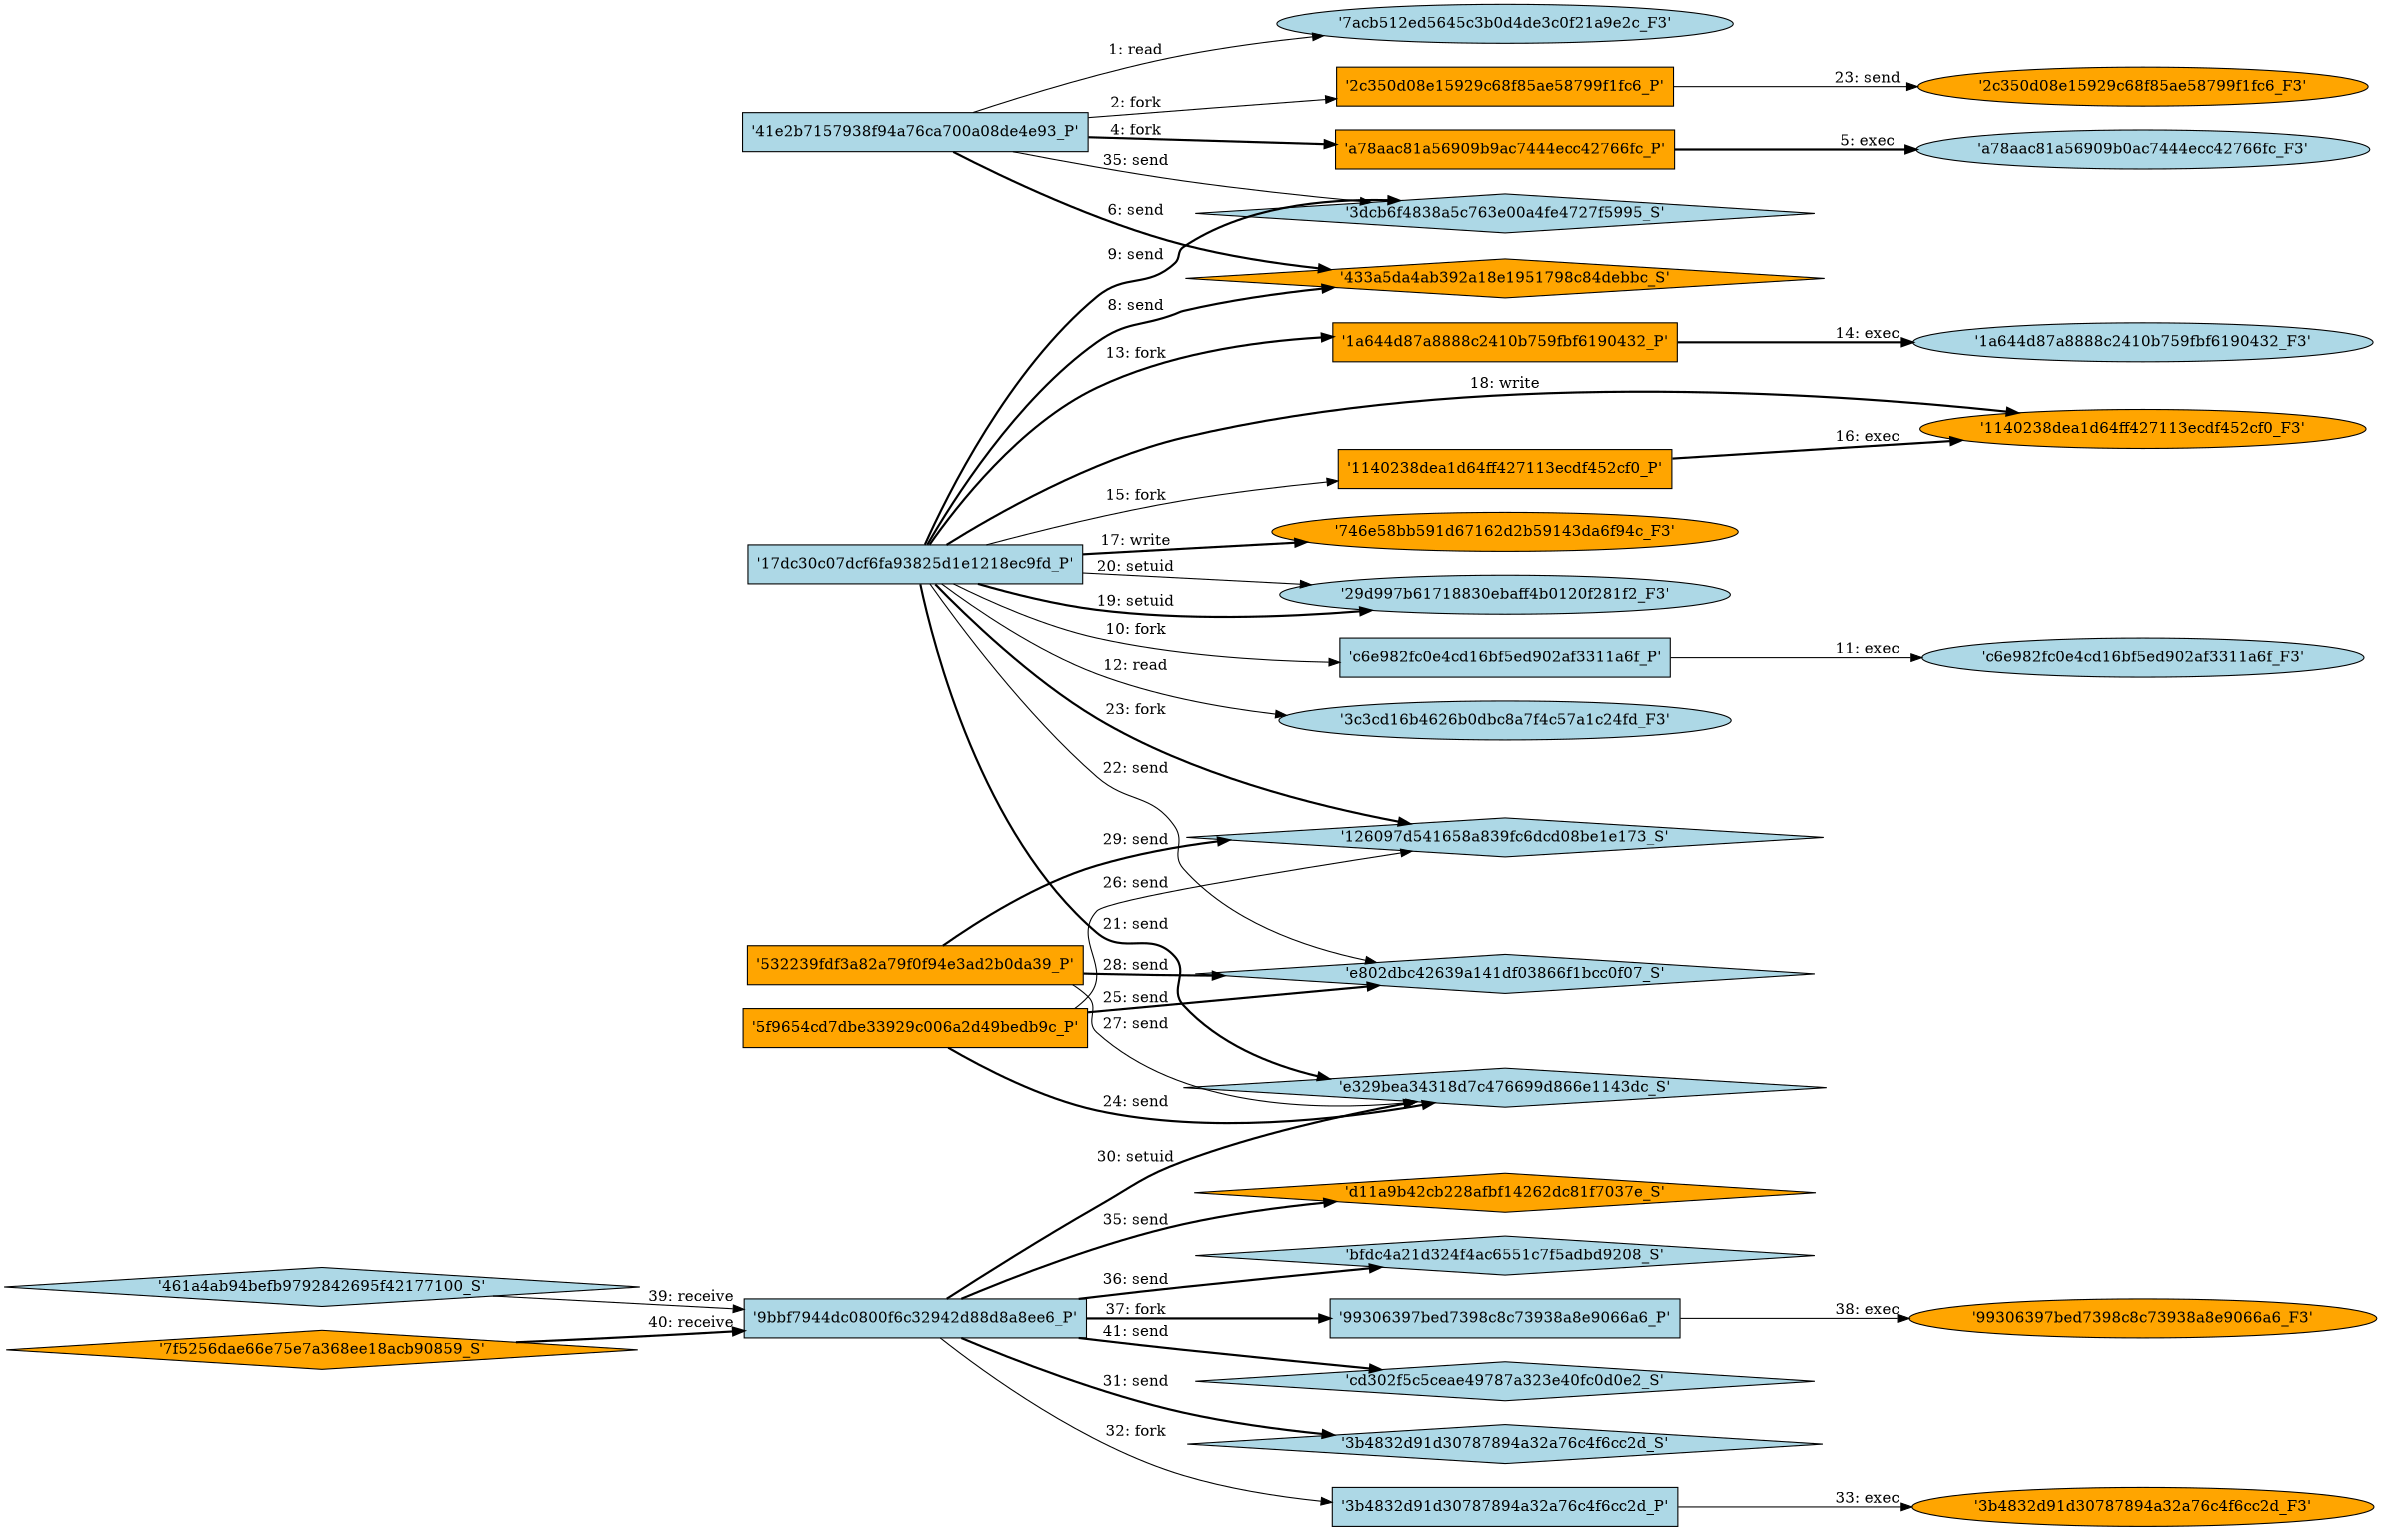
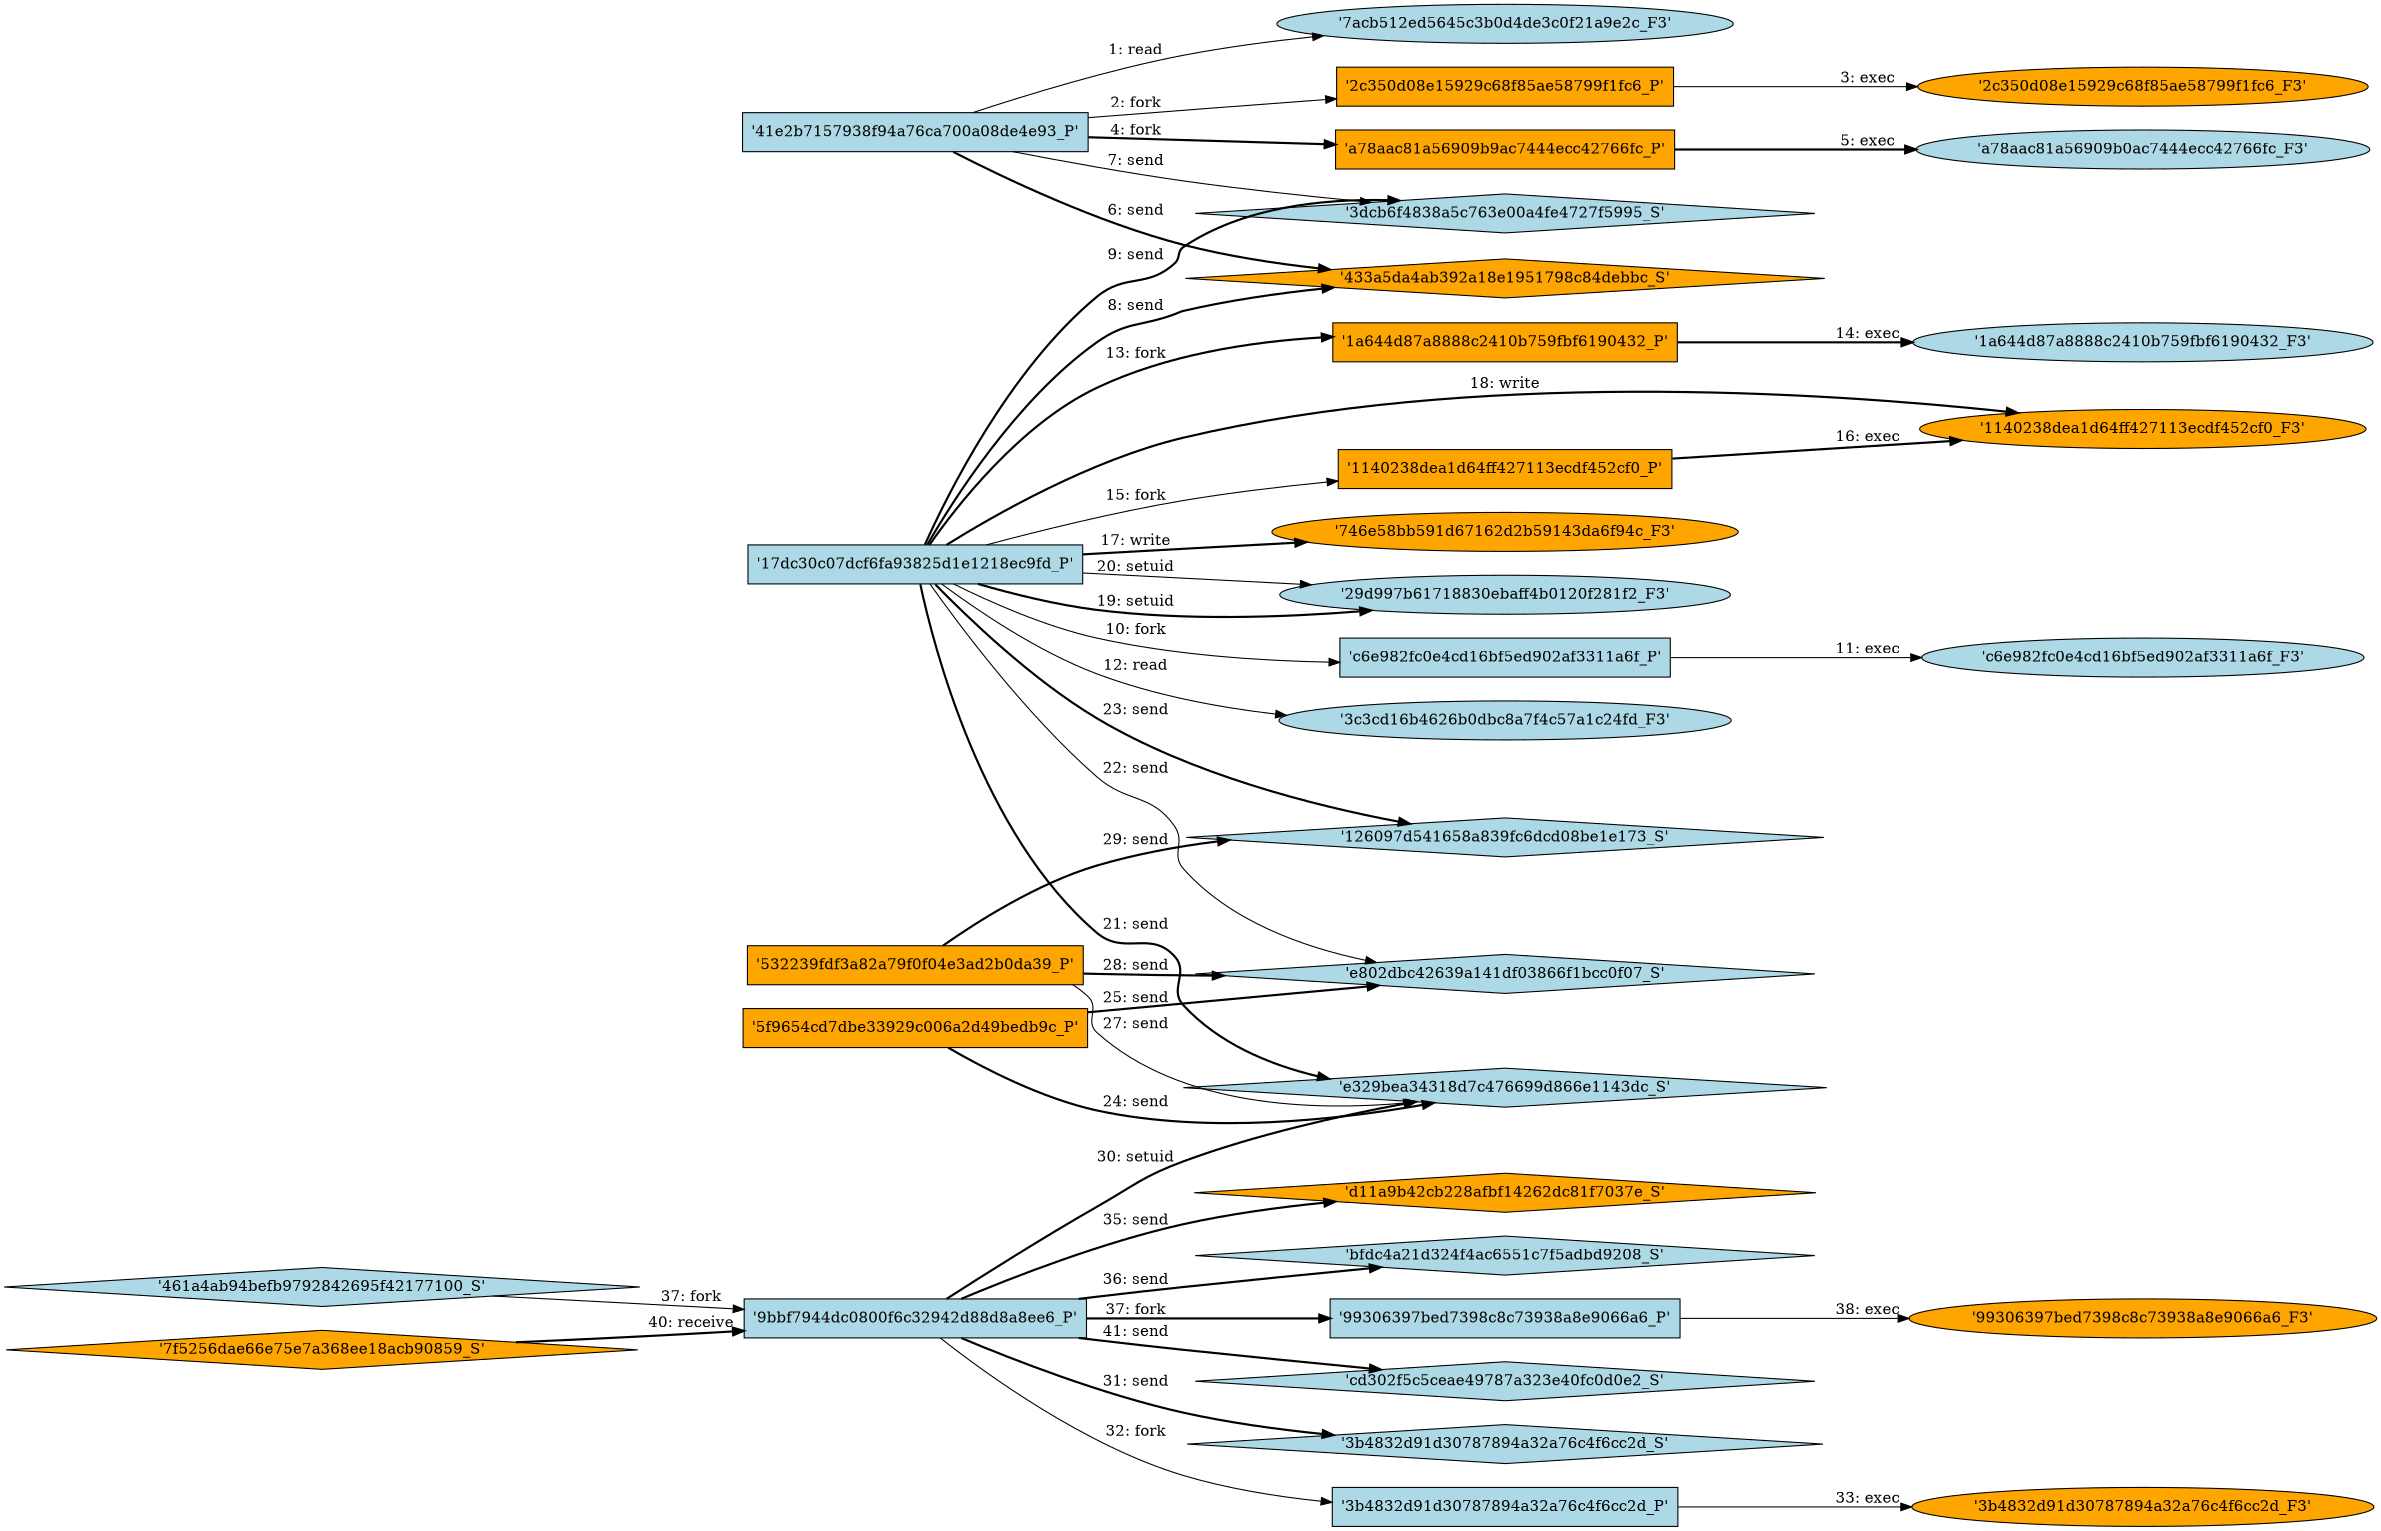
edge "'2c350d08e15929c68f85ae58799f1fc6_P'" -> "'2c350d08e15929c68f85ae58799f1fc6_F3'": label "23: send" -> "3: exec"
edge "'41e2b7157938f94a76ca700a08de4e93_P'" -> "'3dcb6f4838a5c763e00a4fe4727f5995_S'": label "35: send" -> "7: send"
edge "'17dc30c07dcf6fa93825d1e1218ec9fd_P'" -> "'126097d541658a839fc6dcd08be1e173_S'": label "23: fork" -> "23: send"
edge "'5f9654cd7dbe33929c006a2d49bedb9c_P'" -> "'126097d541658a839fc6dcd08be1e173_S'": removed, label "26: send"
node "'532239fdf3a82a79f0f94e3ad2b0da39_P'": label "'532239fdf3a82a79f0f94e3ad2b0da39_P'" -> "'532239fdf3a82a79f0f04e3ad2b0da39_P'"
edge "'461a4ab94befb9792842695f42177100_S'" -> "'9bbf7944dc0800f6c32942d88d8a8ee6_P'": label "39: receive" -> "37: fork"
